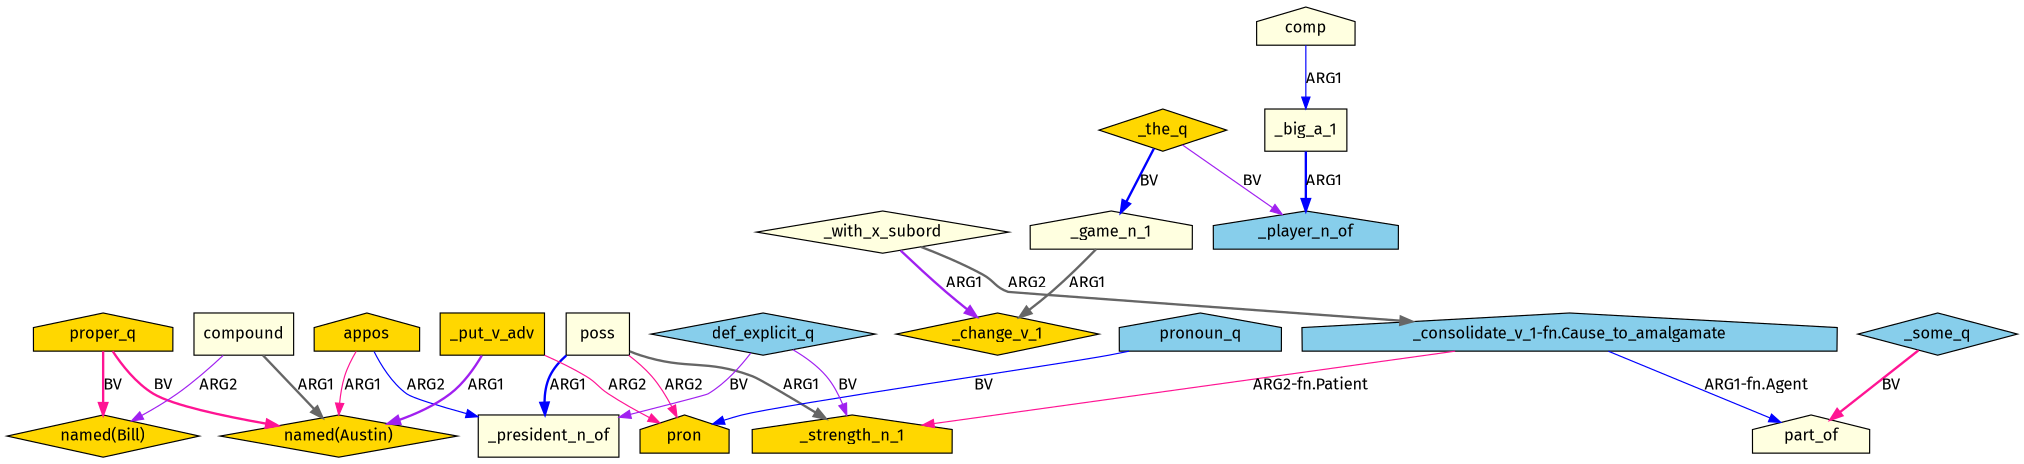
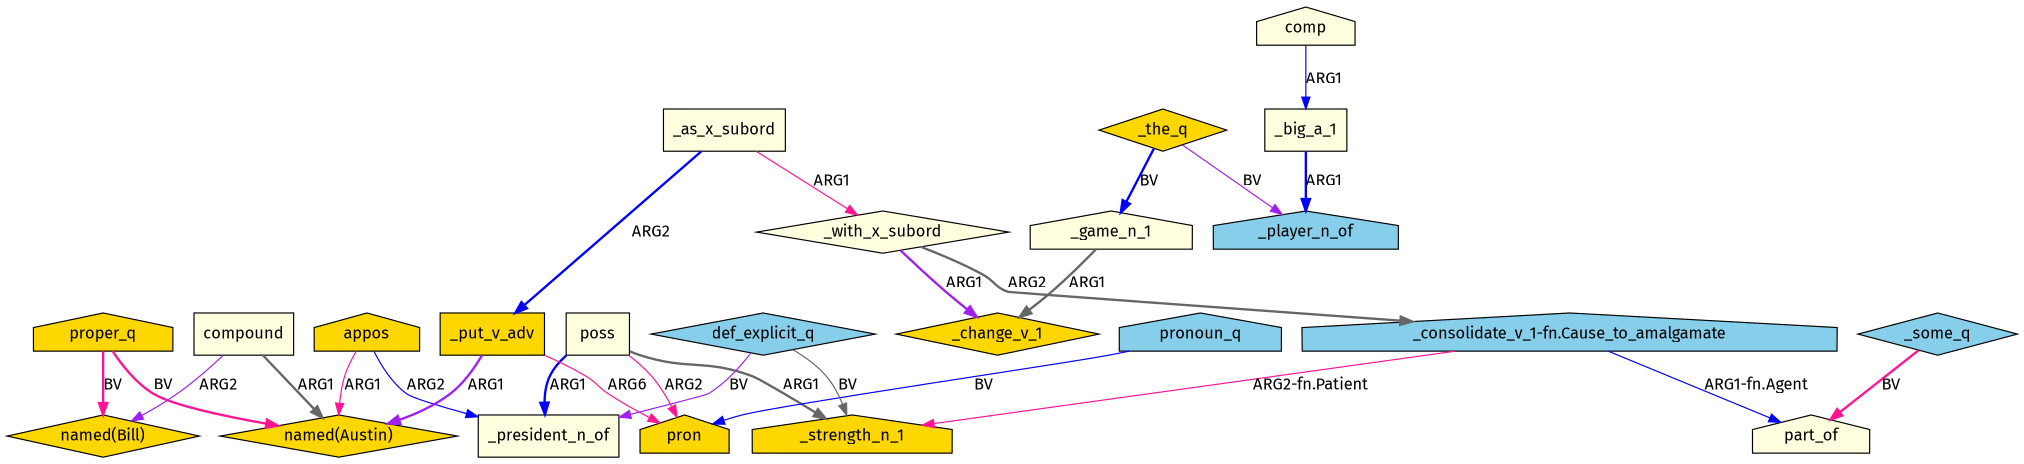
node "_as_x_subord": added
edge "def_explicit_q" -> "_strength_n_1": color purple -> gray40
edge "_put_v_adv" -> "pron": label "ARG2" -> "ARG6"
